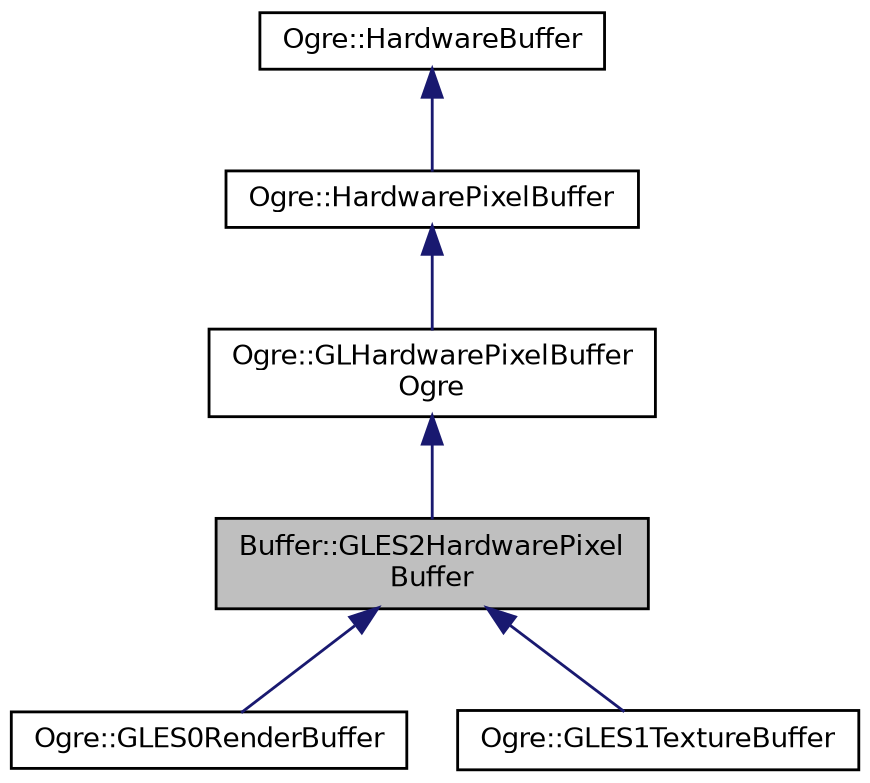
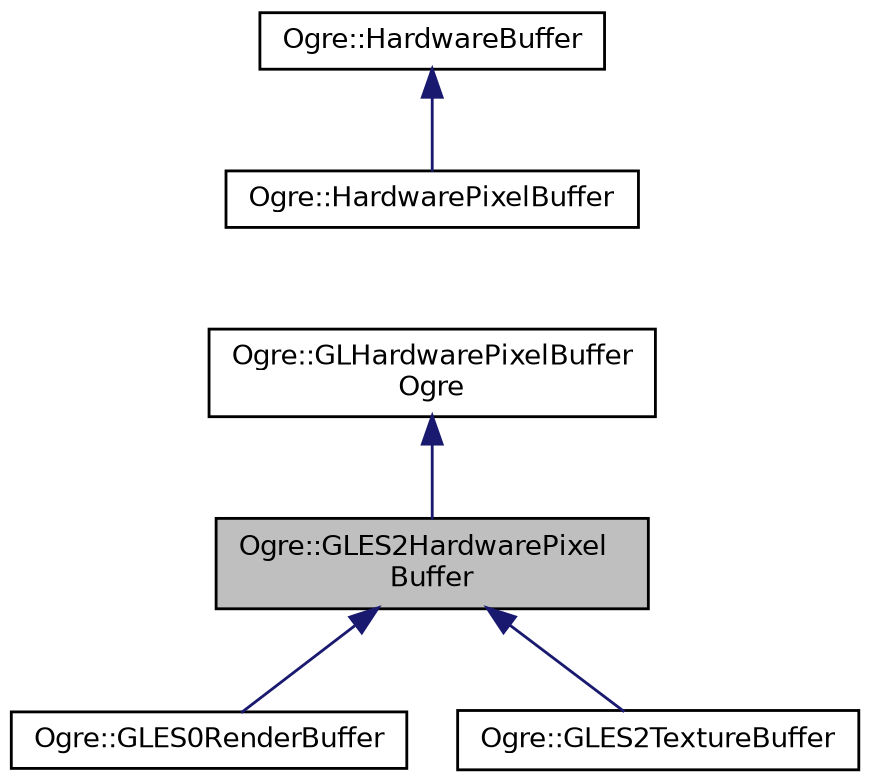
edge "Ogre::GLHardwarePixelBuffer Ogre" -> "Ogre::HardwarePixelBuffer": removed
node "Buffer::GLES2HardwarePixel Buffer": label "Buffer::GLES2HardwarePixel Buffer" -> "Ogre::GLES2HardwarePixel Buffer"
node "Ogre::GLES1TextureBuffer": label "Ogre::GLES1TextureBuffer" -> "Ogre::GLES2TextureBuffer"
